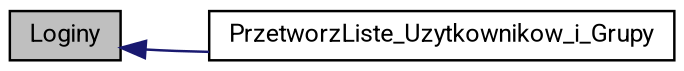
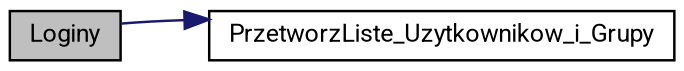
edge "PrzetworzListe_Uzytkownikow_i_Grupy" -> "Loginy": reversed
